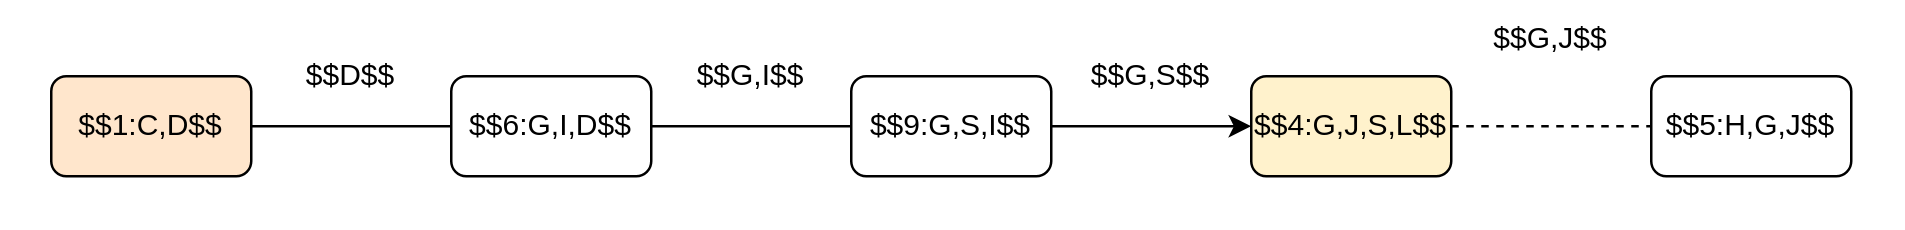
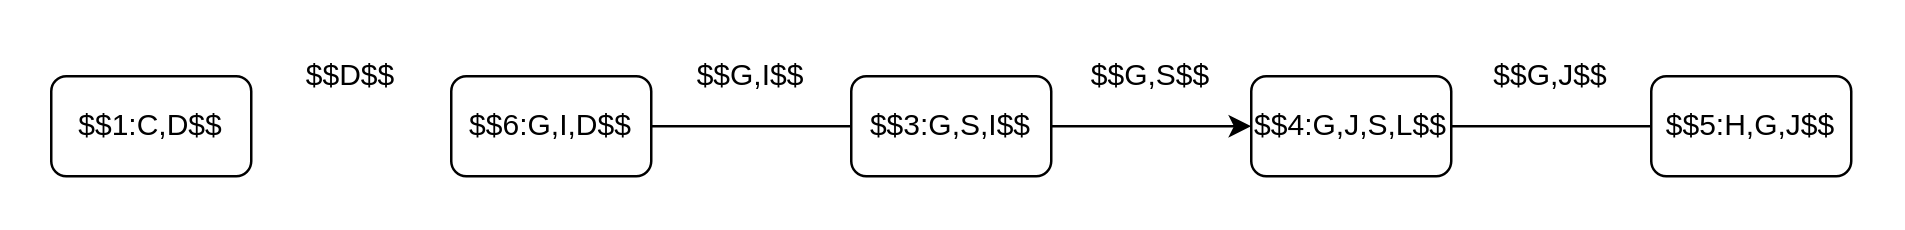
node "$$G,J$$": moved (1551, 39) -> (1551, 76)
node "$$1:C,D$$": fillcolor #ffe6cc -> #ffffff
edge "$$1:C,D$$" -- "$$6:G,I,D$$": removed
node "$$9:G,S,I$$": label "$$9:G,S,I$$" -> "$$3:G,S,I$$"
node "$$4:G,J,S,L$$": fillcolor #fff2cc -> #ffffff
edge "$$4:G,J,S,L$$" -- "$$5:H,G,J$$": style dashed -> solid
